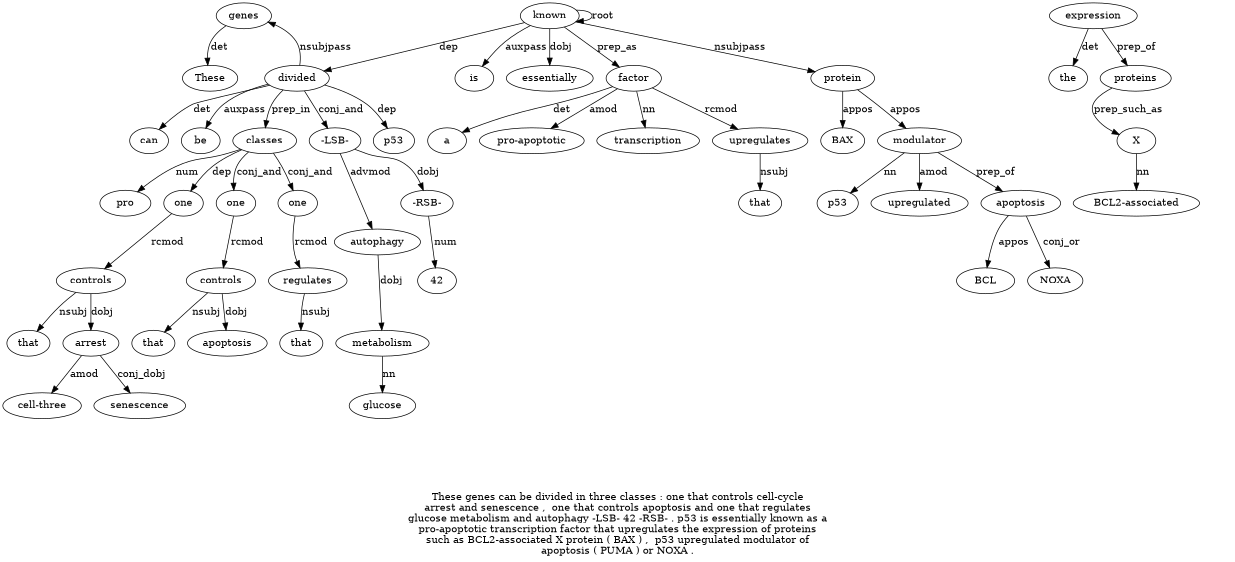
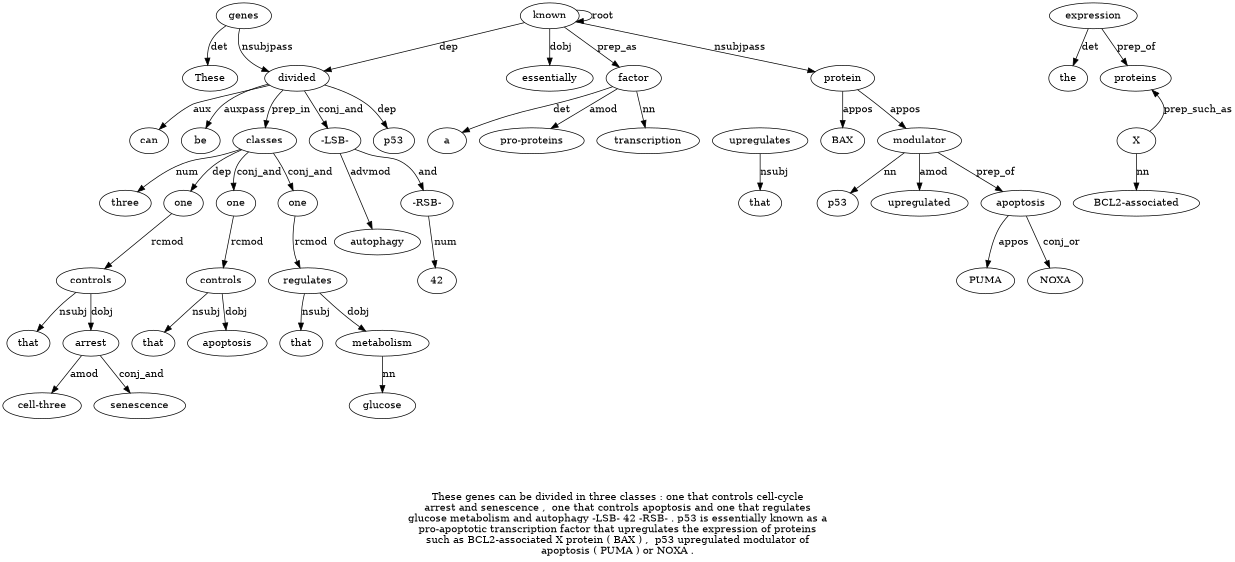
edge "divided" -> "genes": reversed
node "is": removed
edge "factor" -> "upregulates": removed, label "rcmod"
edge "divided" -> "can": label "det" -> "aux"
edge "proteins" -> "X": reversed
node "pro-apoptotic": label "pro-apoptotic" -> "pro-proteins"
edge "-LSB-" -> "-RSB-": label "dobj" -> "and"
node "pro": label "pro" -> "three"
node "BCL": label "BCL" -> "PUMA"
edge "autophagy" -> "metabolism": now "regulates" -> "metabolism"
edge "arrest" -> "senescence": label "conj_dobj" -> "conj_and"
